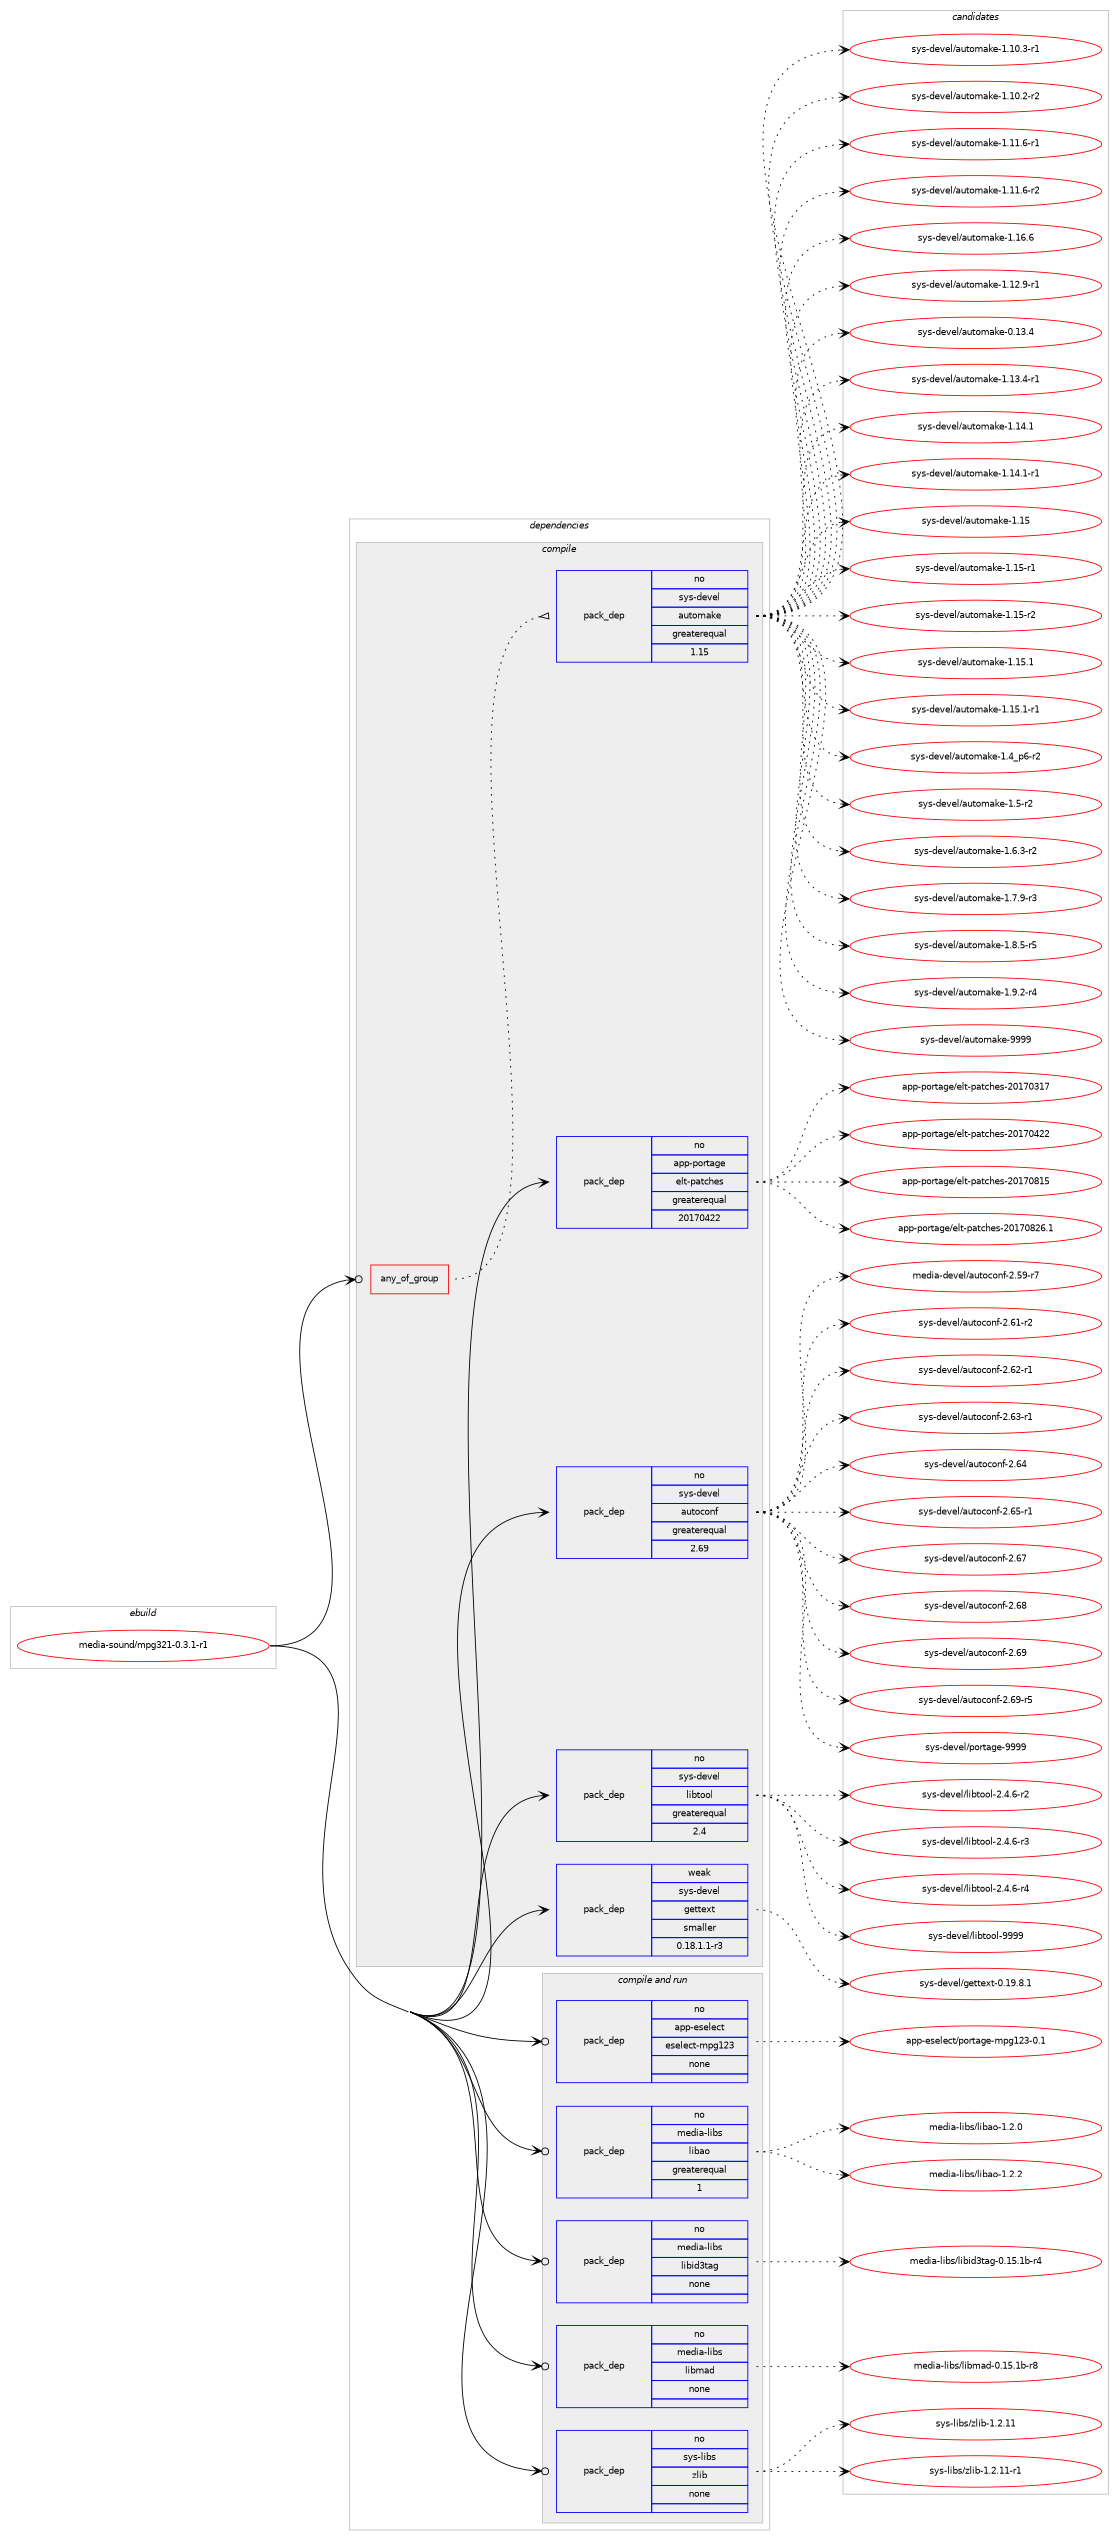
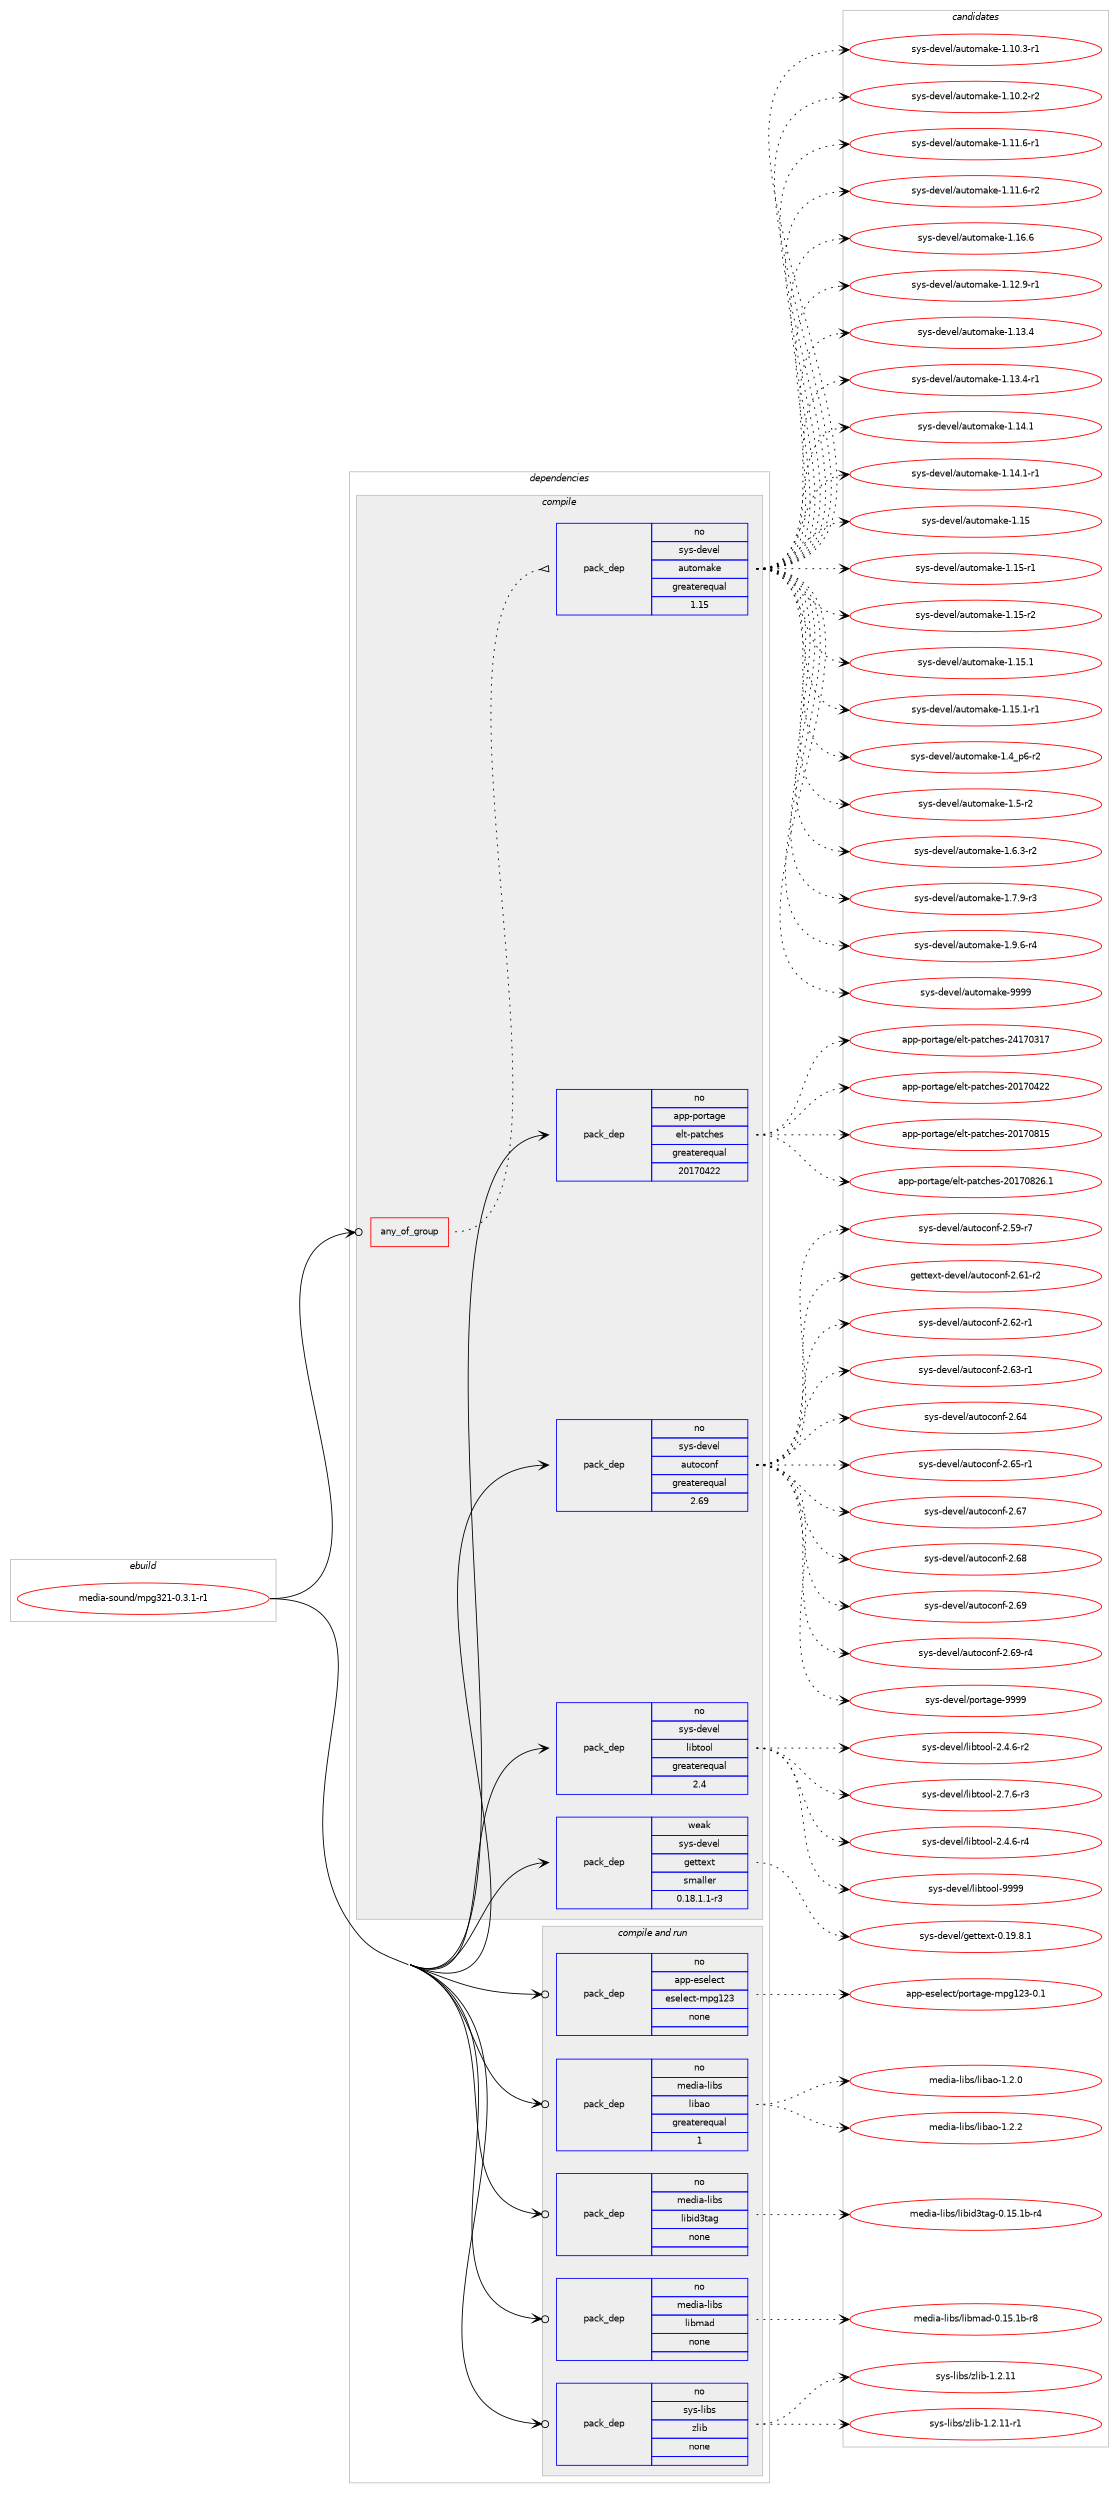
node "sys-devel/automake-0.13.4": label "sys-devel/automake-0.13.4" -> "sys-devel/automake-1.13.4"
node "sys-devel/automake-1.8.5-r5": removed
node "sys-devel/automake-1.9.2-r4": label "sys-devel/automake-1.9.2-r4" -> "sys-devel/automake-1.9.6-r4"
node "app-portage/elt-patches-20170317": label "app-portage/elt-patches-20170317" -> "app-portage/elt-patches-24170317"
node "media-devel/autoconf-2.59-r7": label "media-devel/autoconf-2.59-r7" -> "sys-devel/autoconf-2.59-r7"
node "sys-devel/autoconf-2.61-r2": label "sys-devel/autoconf-2.61-r2" -> "gettext-devel/autoconf-2.61-r2"
node "sys-devel/autoconf-2.69-r5": label "sys-devel/autoconf-2.69-r5" -> "sys-devel/autoconf-2.69-r4"
node "sys-devel/libtool-2.4.6-r3": label "sys-devel/libtool-2.4.6-r3" -> "sys-devel/libtool-2.7.6-r3"
